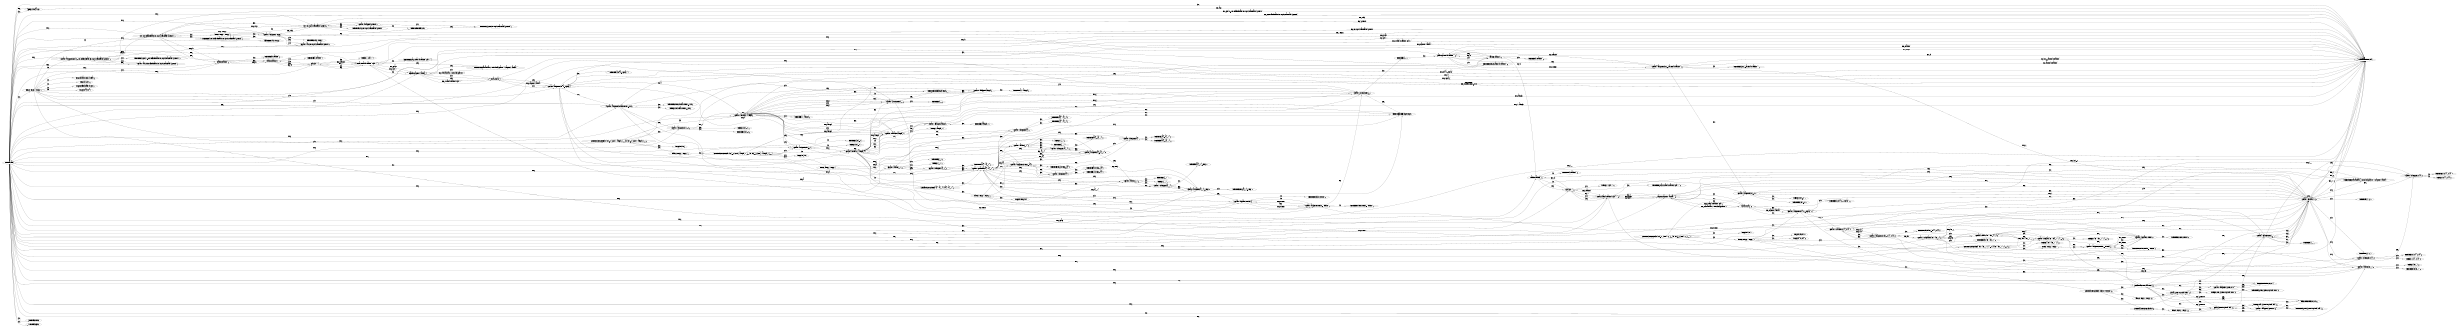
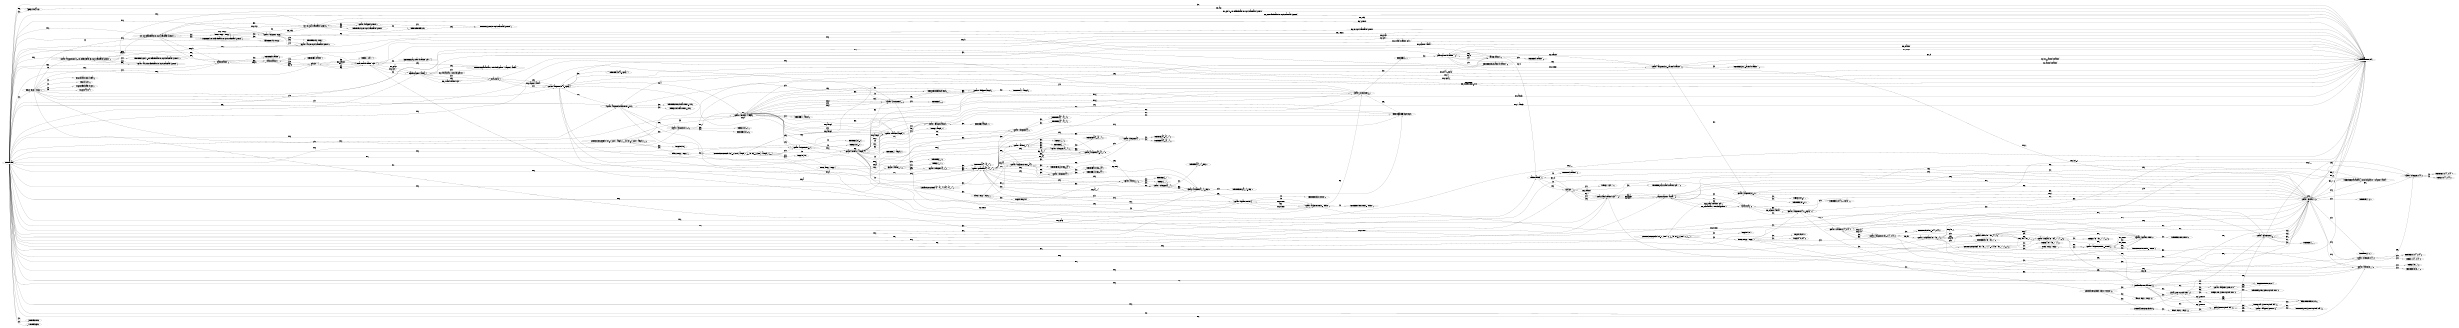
node "(IDENTIFIER,j,j < a.length - 1)": added
